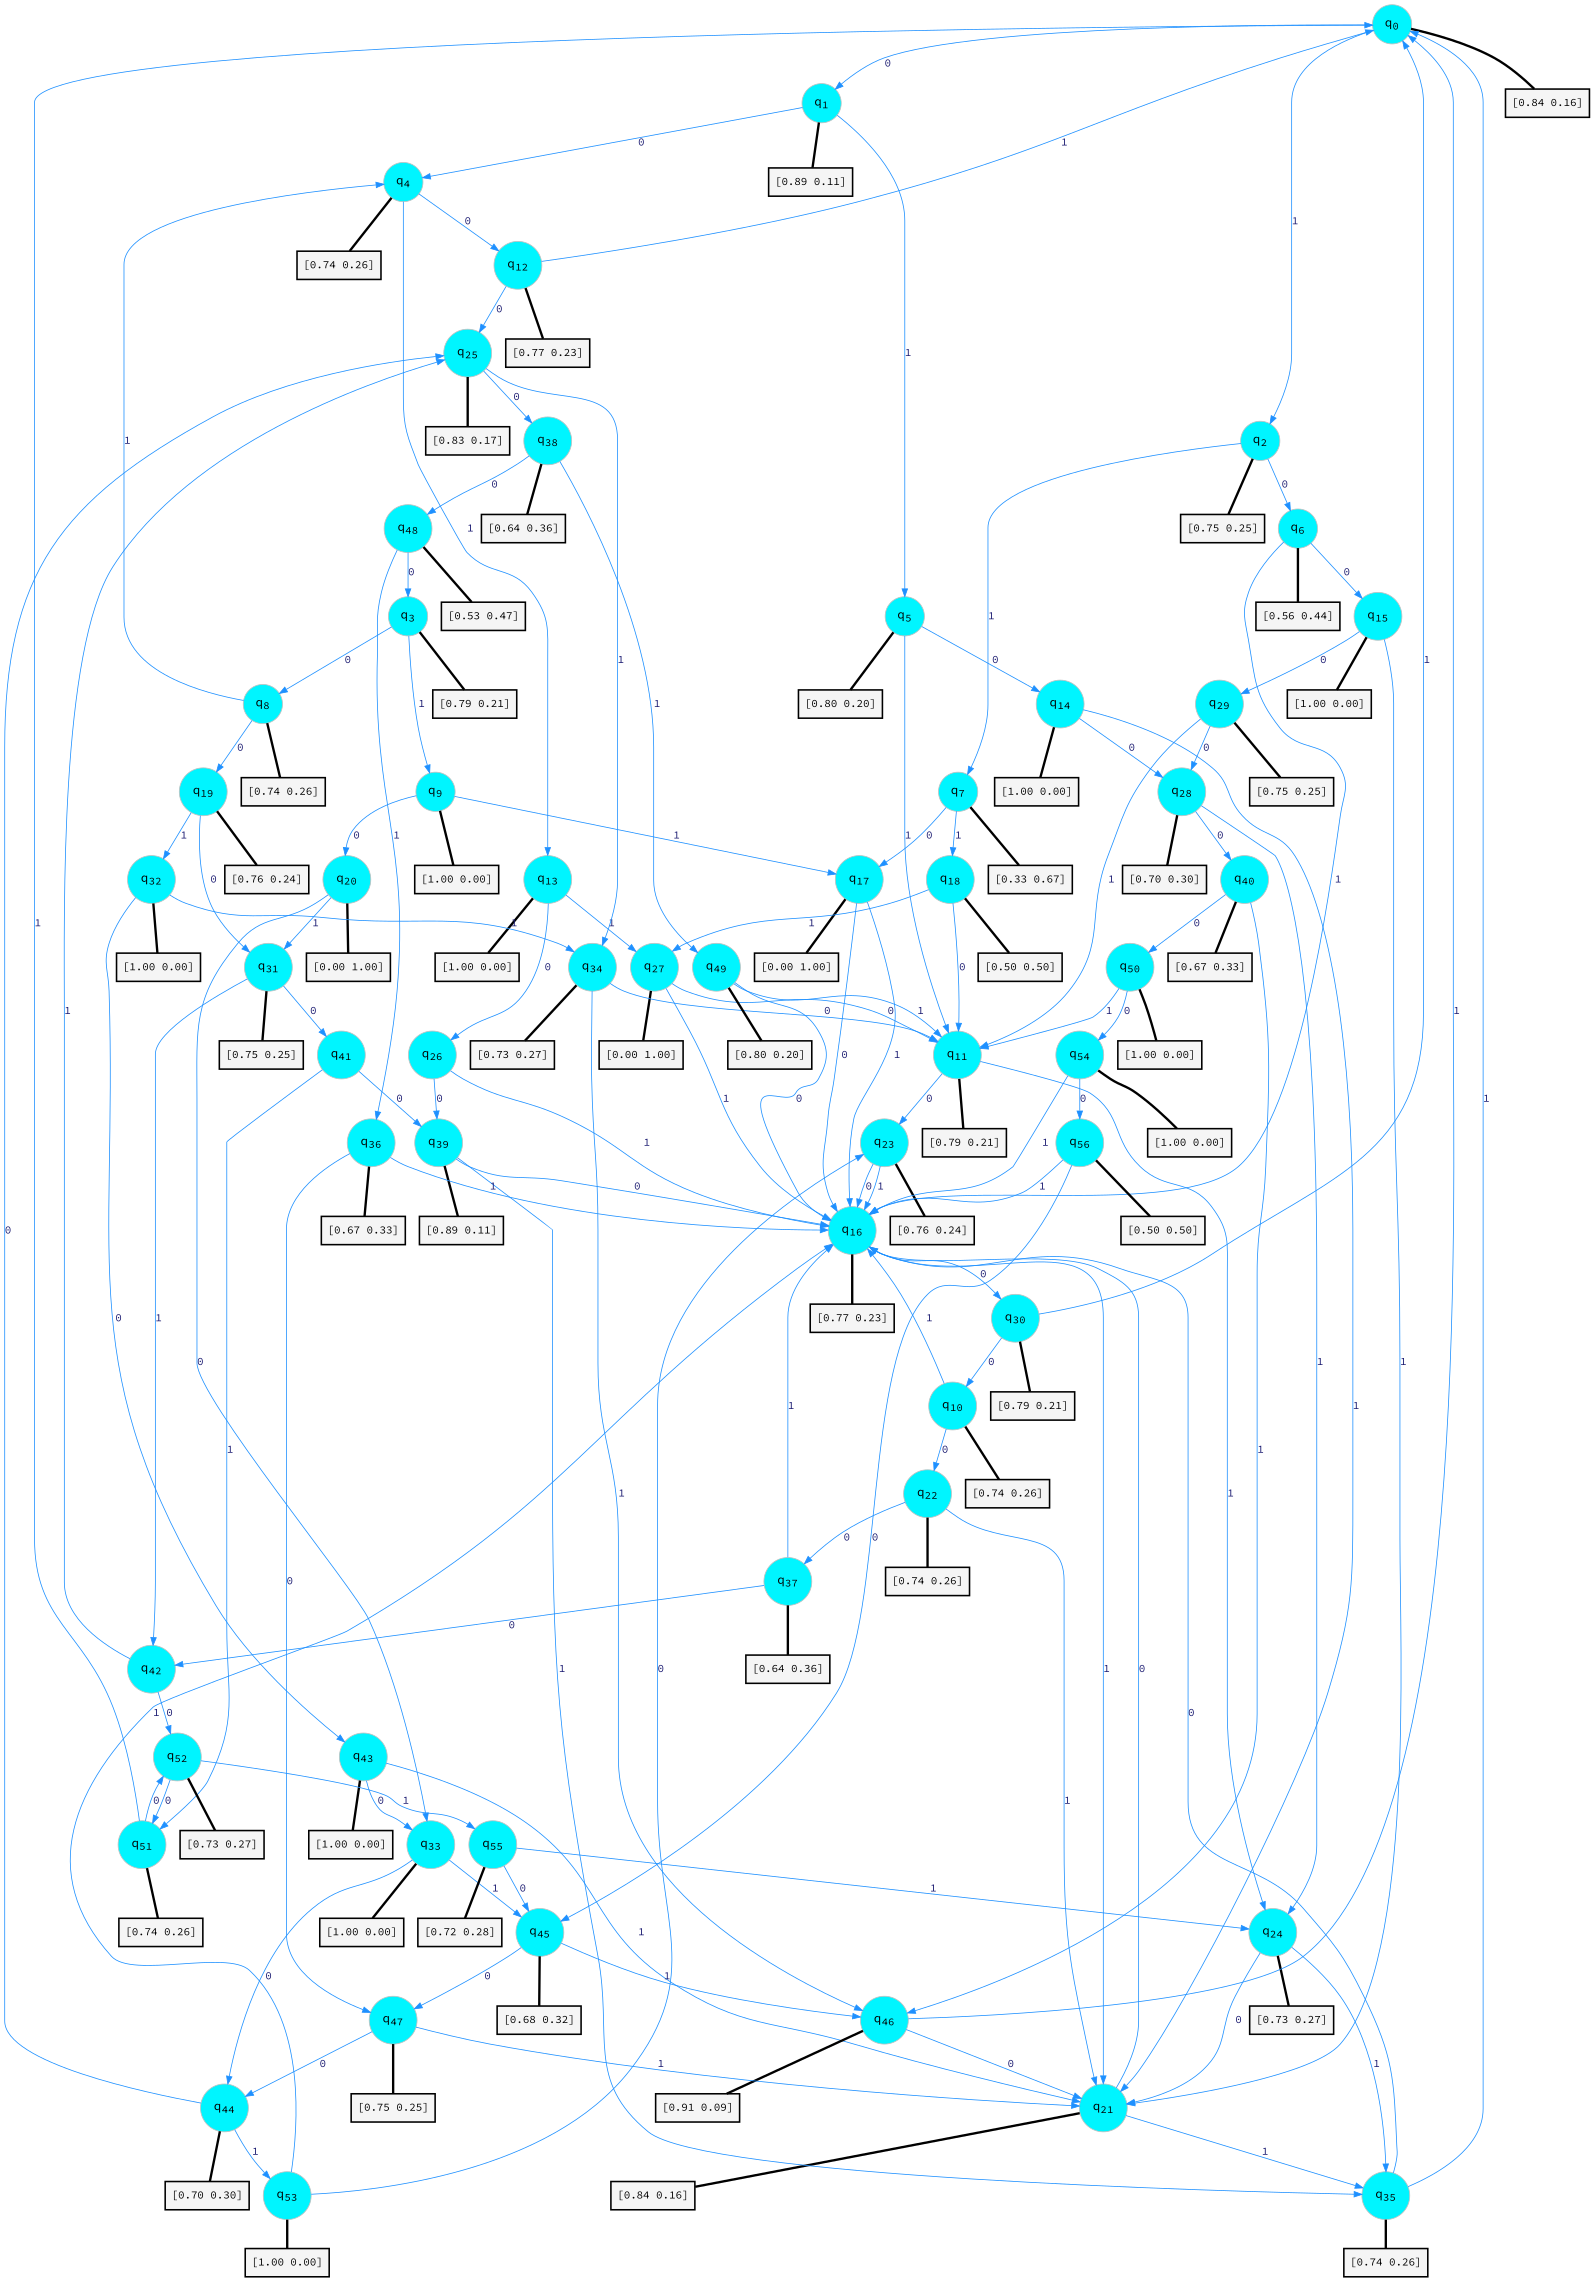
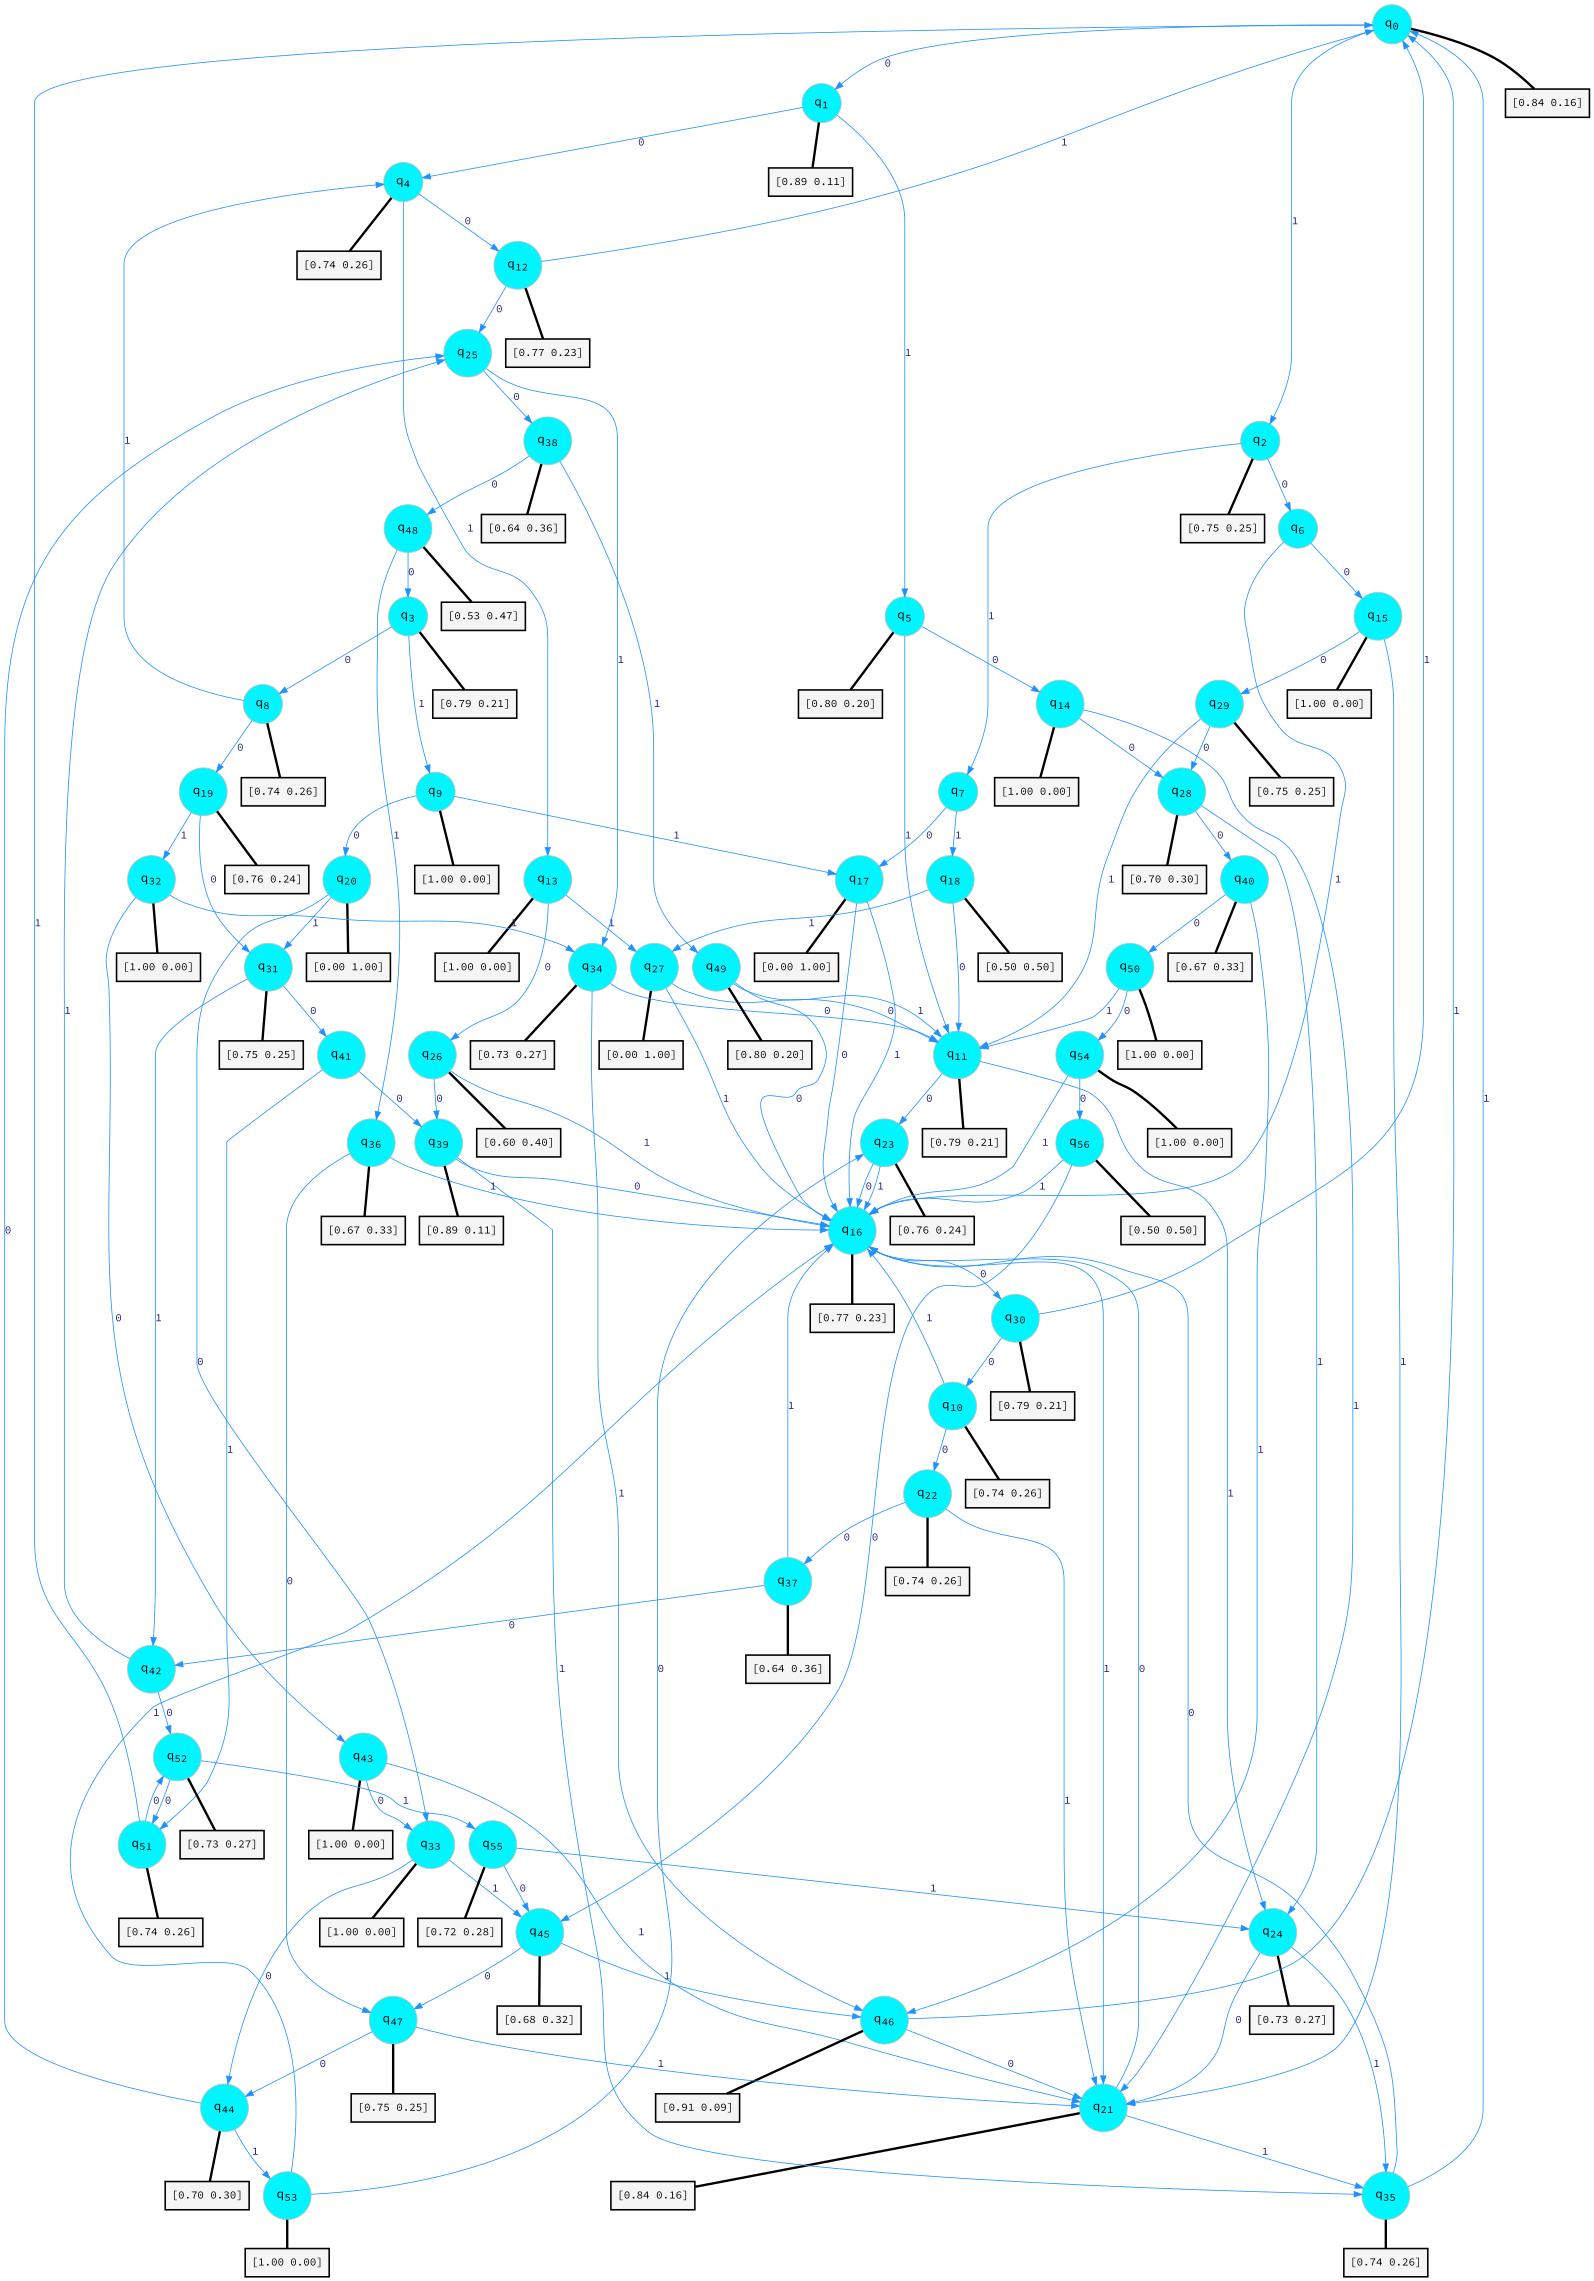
node "[0.83 0.17]": removed
node "[0.56 0.44]": removed
node "[0.33 0.67]": removed
node "[0.60 0.40]": added
